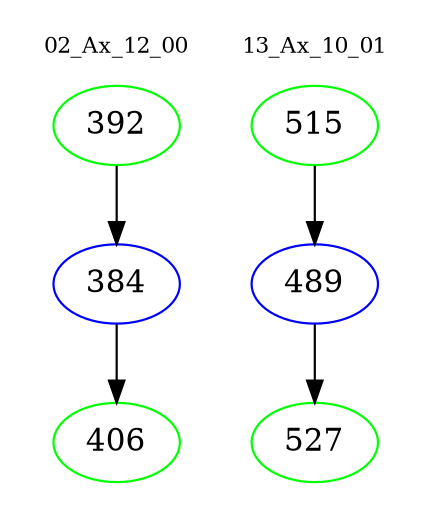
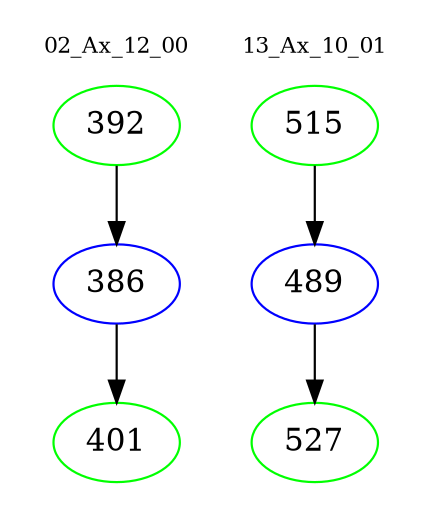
node "384": label "384" -> "386"
node "406": label "406" -> "401"
